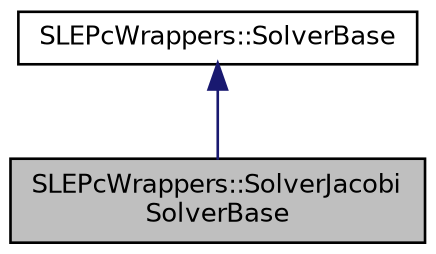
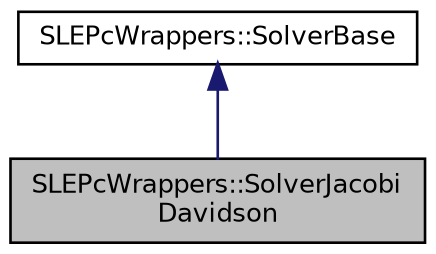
node "SLEPcWrappers::SolverJacobi SolverBase": label "SLEPcWrappers::SolverJacobi SolverBase" -> "SLEPcWrappers::SolverJacobi Davidson"
